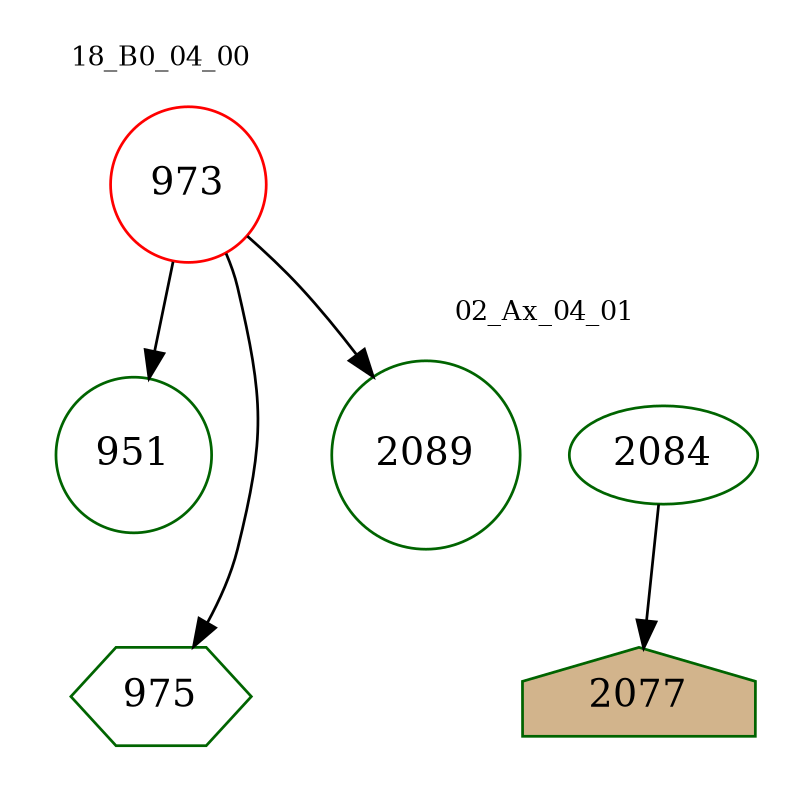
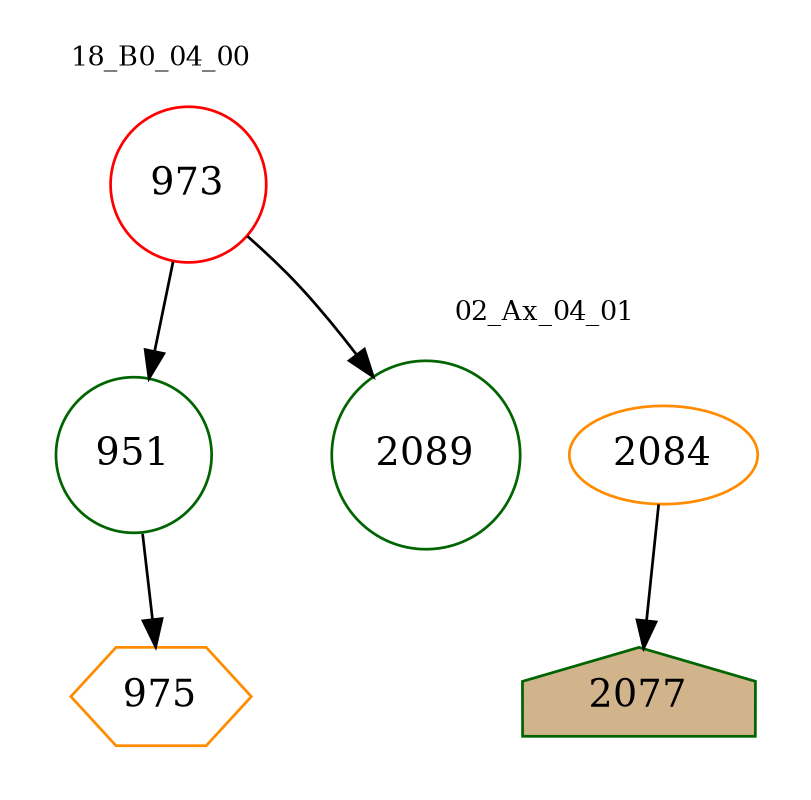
edge "973" -> "975": now "951" -> "975"
node "2084": color darkgreen -> darkorange
node "975": color darkgreen -> darkorange
